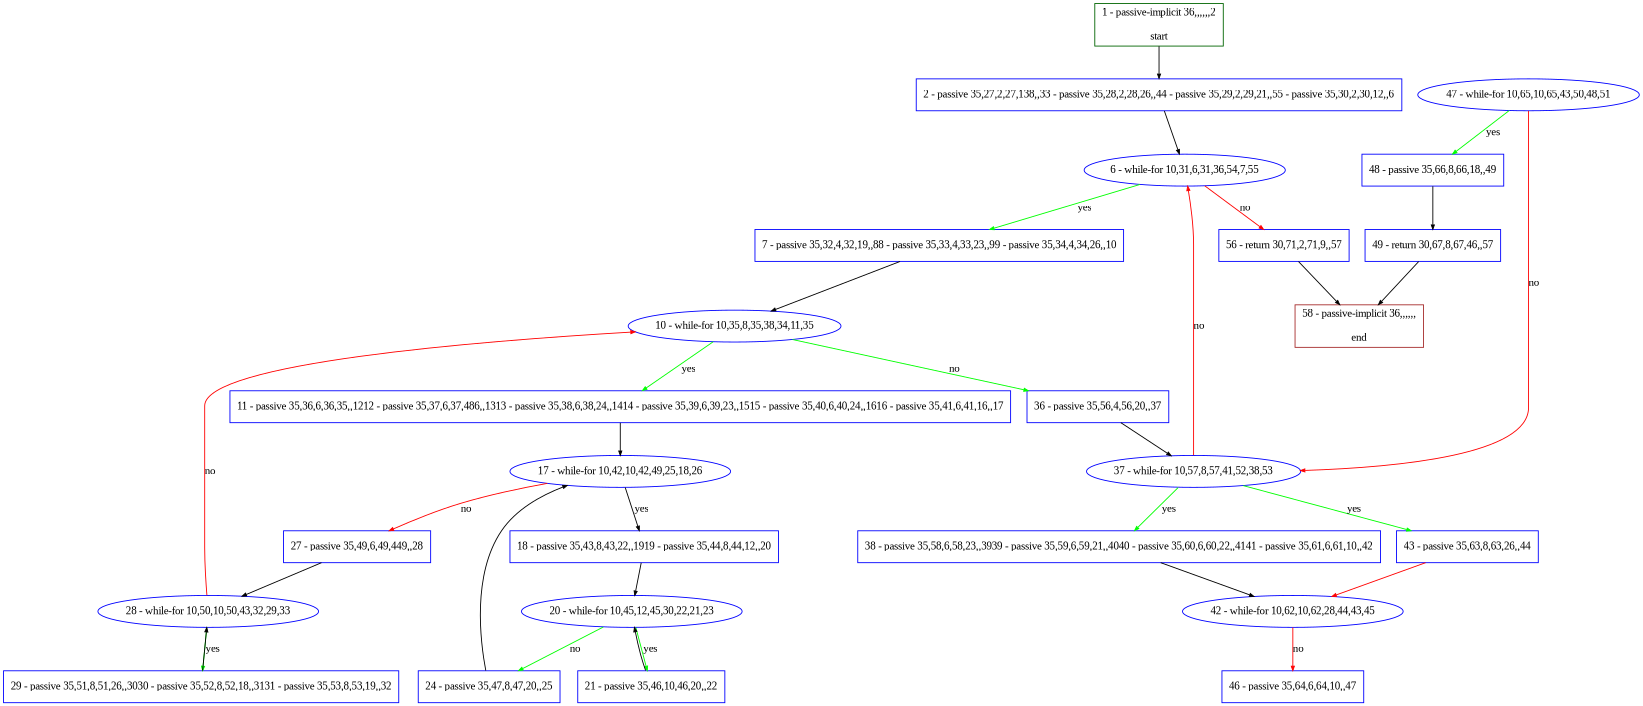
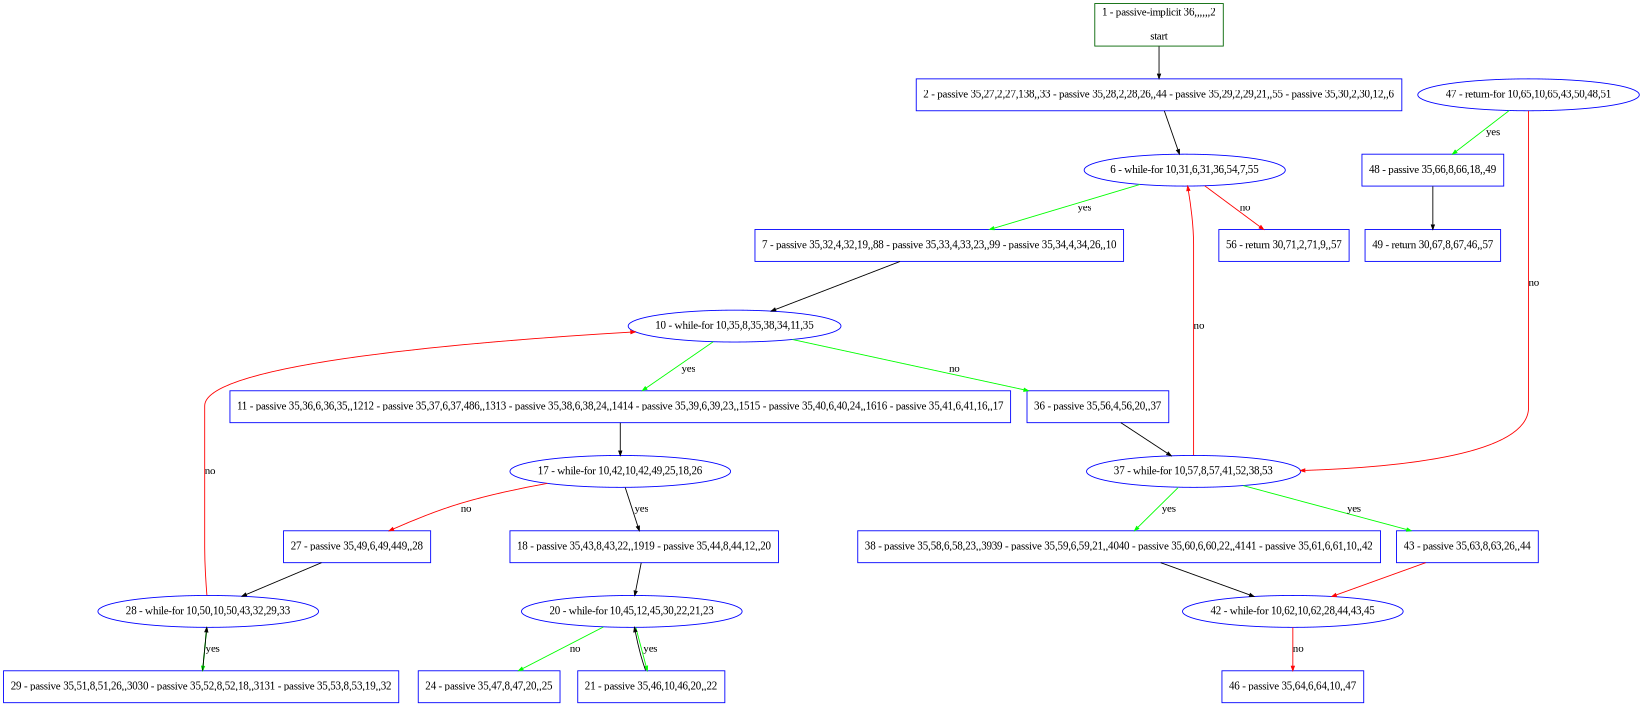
node "47 - while-for 10,65,10,65,43,50,48,51": label "47 - while-for 10,65,10,65,43,50,48,51" -> "47 - return-for 10,65,10,65,43,50,48,51"
node "58 - passive-implicit 36,,,,,, end": removed
edge "24 - passive 35,47,8,47,20,,25" -> "17 - while-for 10,42,10,42,49,25,18,26": removed
